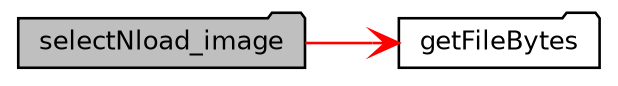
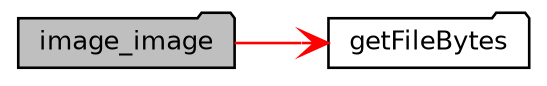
node "selectNload_image": label "selectNload_image" -> "image_image"
